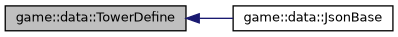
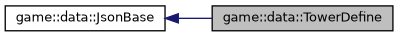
edge "game::data::JsonBase" -> "game::data::TowerDefine": reversed
